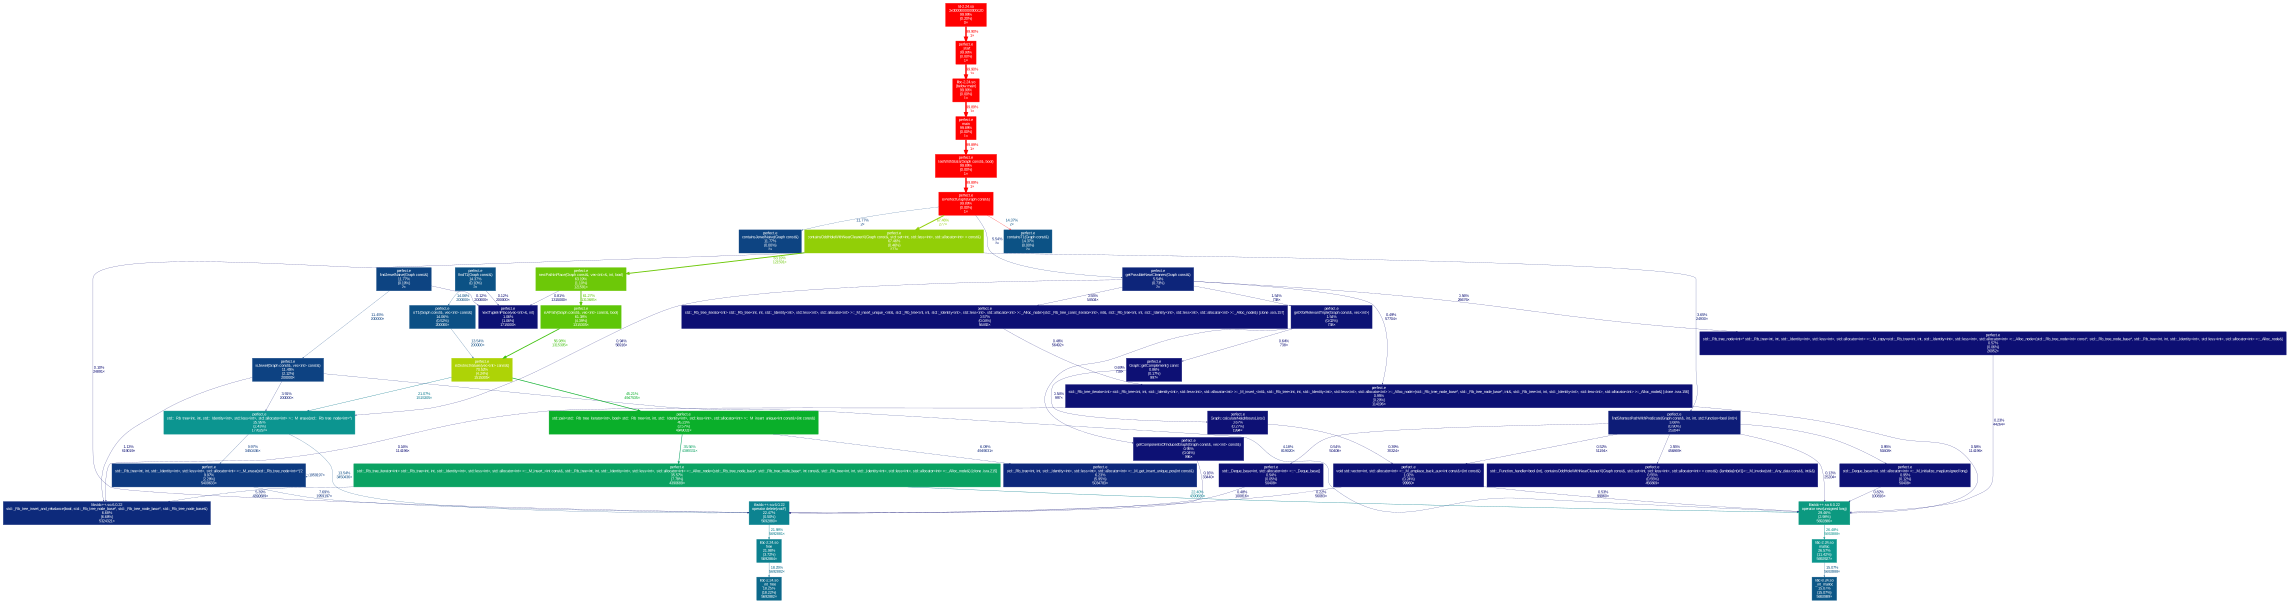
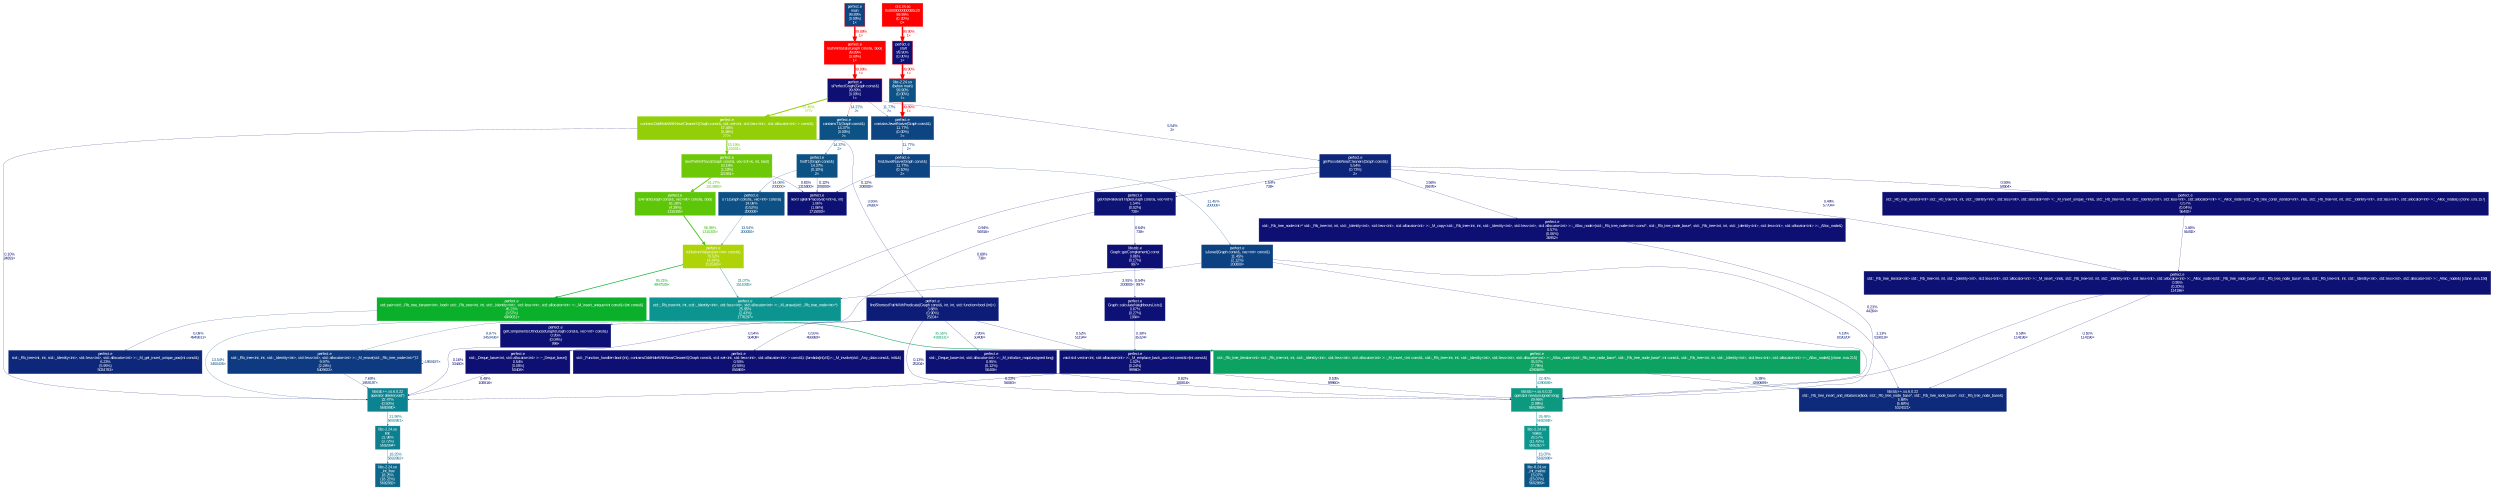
node "perfect.e _start 99.90% (0.00%) 1×": fillcolor #ff0100 -> #0d1174
node "libc-2.24.so (below main) 99.90% (0.00%) 1×": fillcolor #ff0100 -> #0c5285
edge "libc-2.24.so (below main) 99.90% (0.00%) 1×" -> "perfect.e main 99.89% (0.00%) 1×": now "libc-2.24.so (below main) 99.90% (0.00%) 1×" -> "perfect.e containsJewelNaive(Graph const&) 11.77% (0.00%) 2×"
node "perfect.e main 99.89% (0.00%) 1×": fillcolor #ff0100 -> #0d4482
edge "perfect.e containsT1(Graph const&) 14.37% (0.00%) 2×" -> "perfect.e findT1(Graph const&) 14.37% (0.10%) 2×": added, label "14.37% 2×"
edge "perfect.e containsJewelNaive(Graph const&) 11.77% (0.00%) 2×" -> "perfect.e findJewelNaive(Graph const&) 11.77% (0.10%) 2×": added, label "11.77% 2×"
node "perfect.e isPerfectGraph(Graph const&) 99.89% (0.00%) 1×": fillcolor #ff0100 -> #0d0f73
node "perfect.e Graph::getComplement() const 0.86% (0.17%) 997×": label "perfect.e Graph::getComplement() const 0.86% (0.17%) 997×" -> "libstdc.e Graph::getComplement() const 0.86% (0.17%) 997×"
node "libc-2.24.so free 21.98% (3.72%) 5692884×": label "libc-2.24.so free 21.98% (3.72%) 5692884×" -> "libc-2.24.so libc 21.98% (3.72%) 5692884×"
